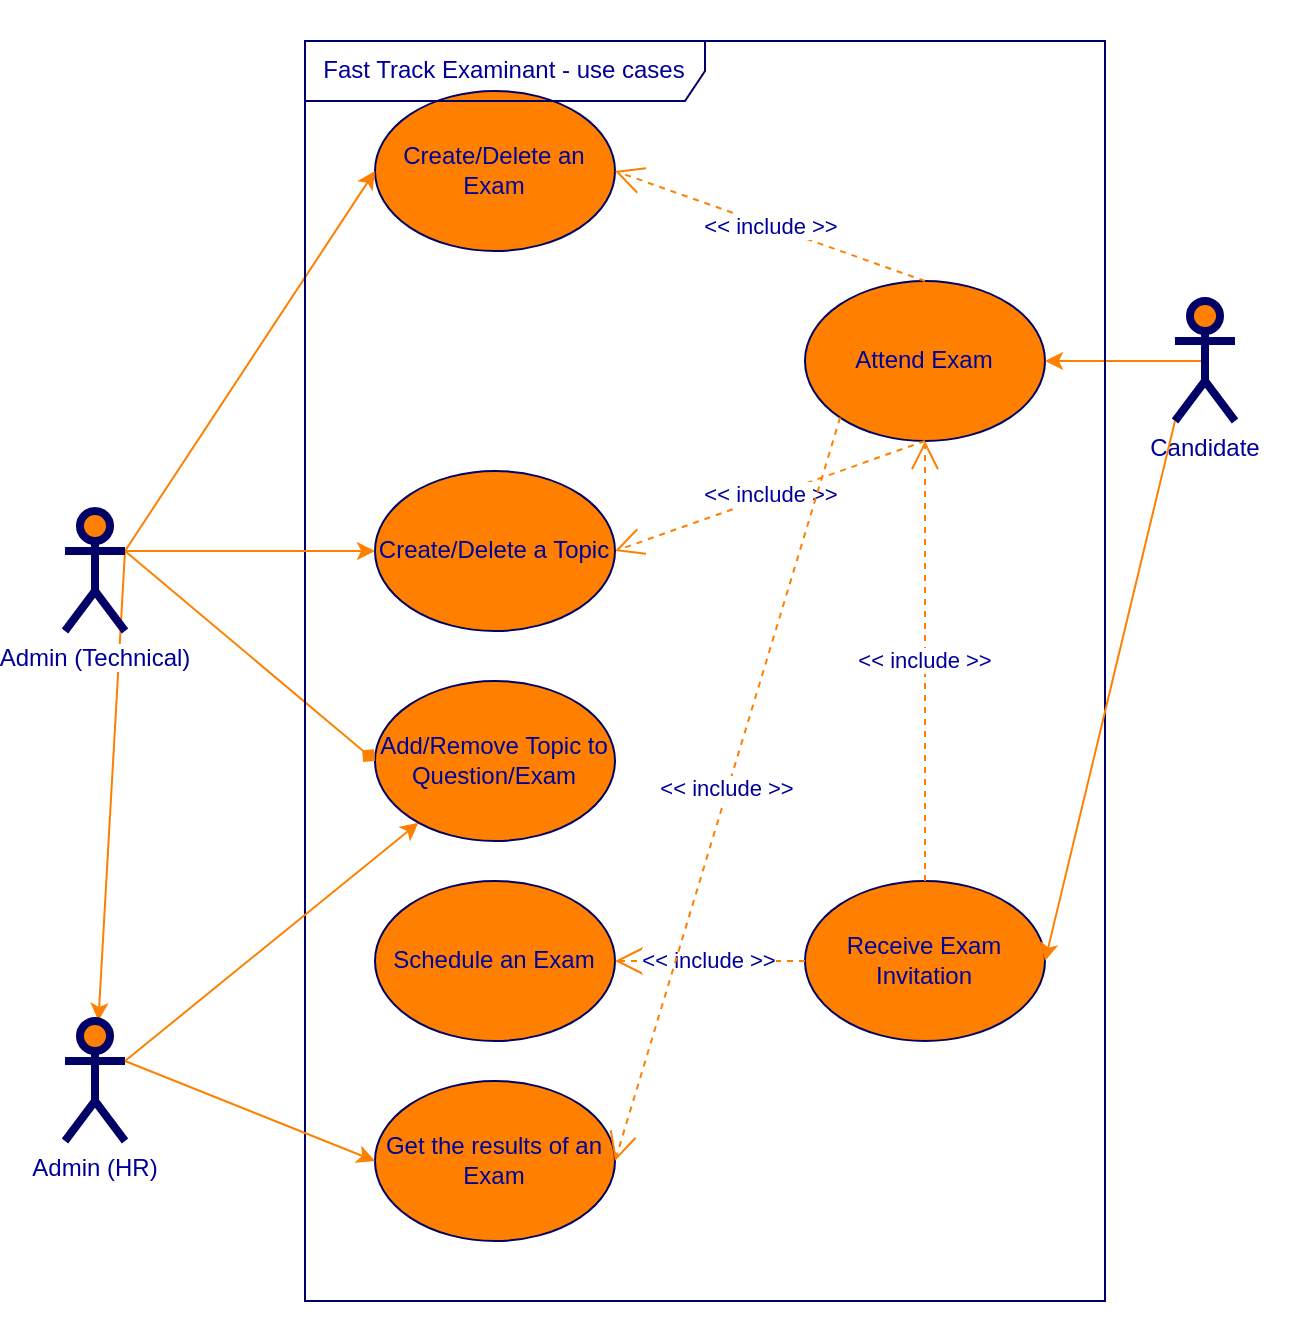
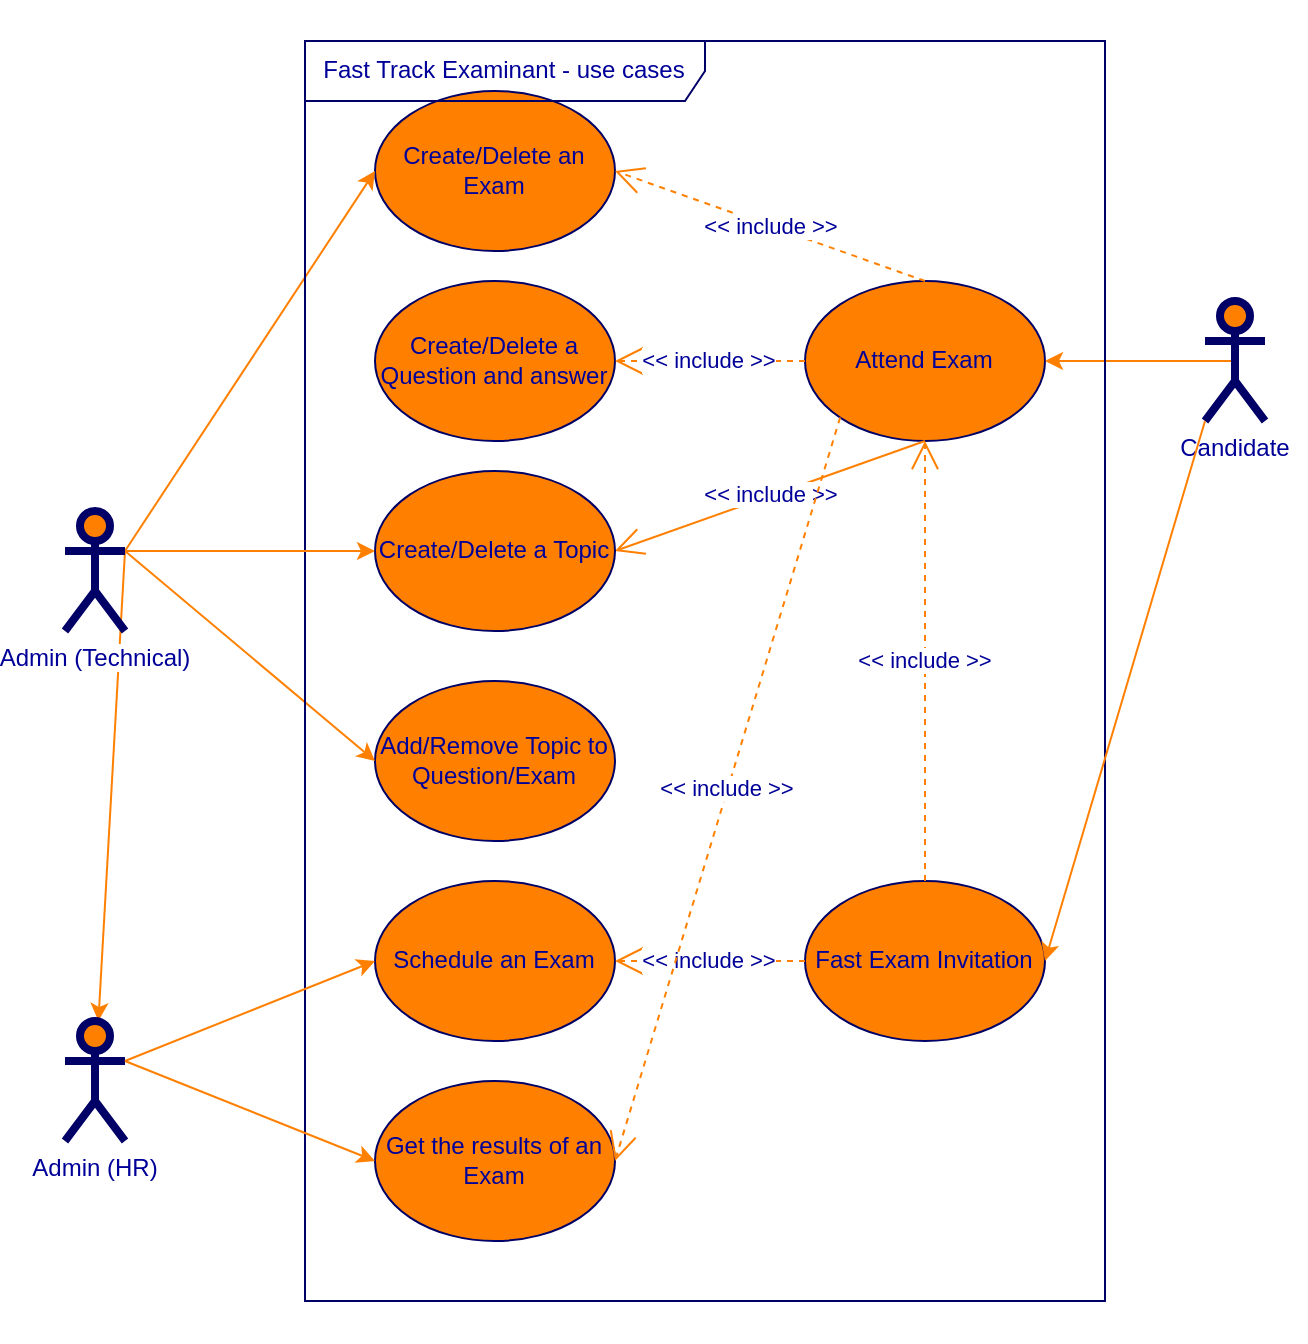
node "Create/Delete a Question and answer": added
edge "Attend Exam" -> "Create/Delete a Question and answer": added, label "<< include >>"
node "Candidate": moved (1205, 361) -> (1235, 361)
edge "Attend Exam" -> "Create/Delete a Topic": style dashed -> solid
edge "Admin (Technical)" -> "Add/Remove Topic to Question/Exam": arrowhead diamond -> classic
edge "Admin (HR)" -> "Add/Remove Topic to Question/Exam": now "Admin (HR)" -> "Schedule an Exam"
node "Receive Exam Invitation": label "Receive Exam Invitation" -> "Fast Exam Invitation"
